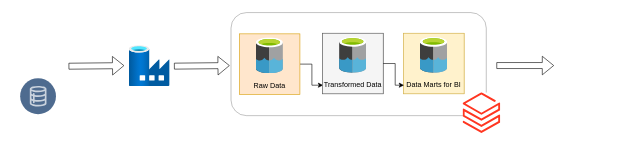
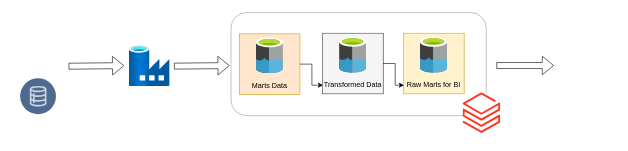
node "Raw Data": label "Raw Data" -> "Marts Data"
node "Data Marts for BI": label "Data Marts for BI" -> "Raw Marts for BI"
